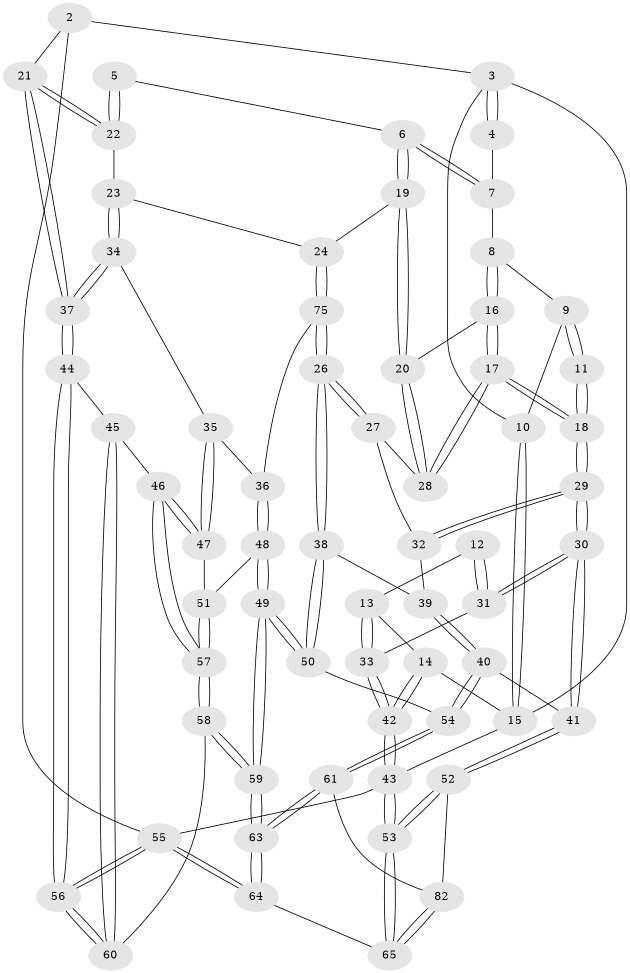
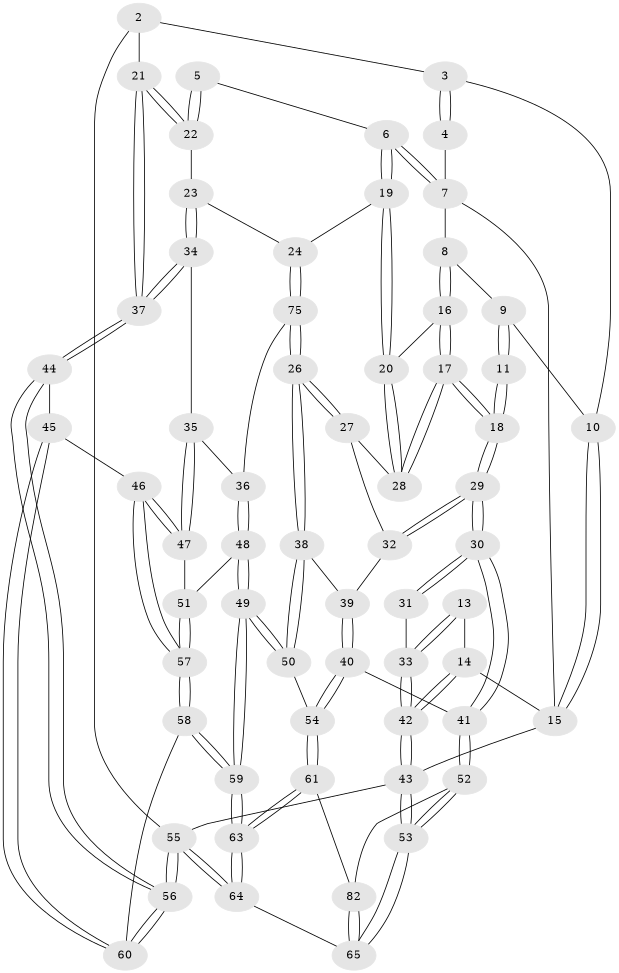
edge "3" -- "15": now "7" -- "15"
node "12": removed
